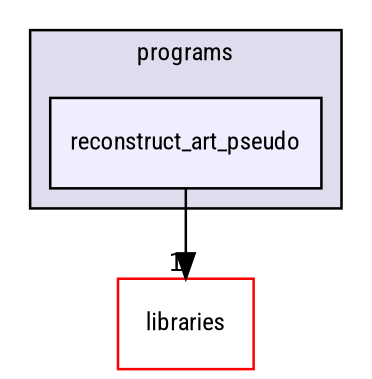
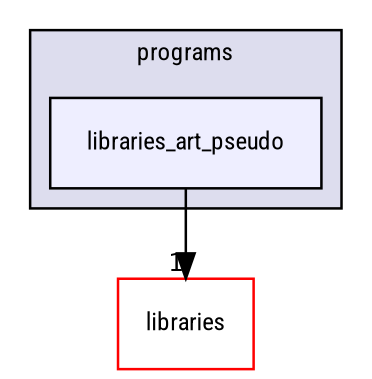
node "reconstruct_art_pseudo": label "reconstruct_art_pseudo" -> "libraries_art_pseudo"
